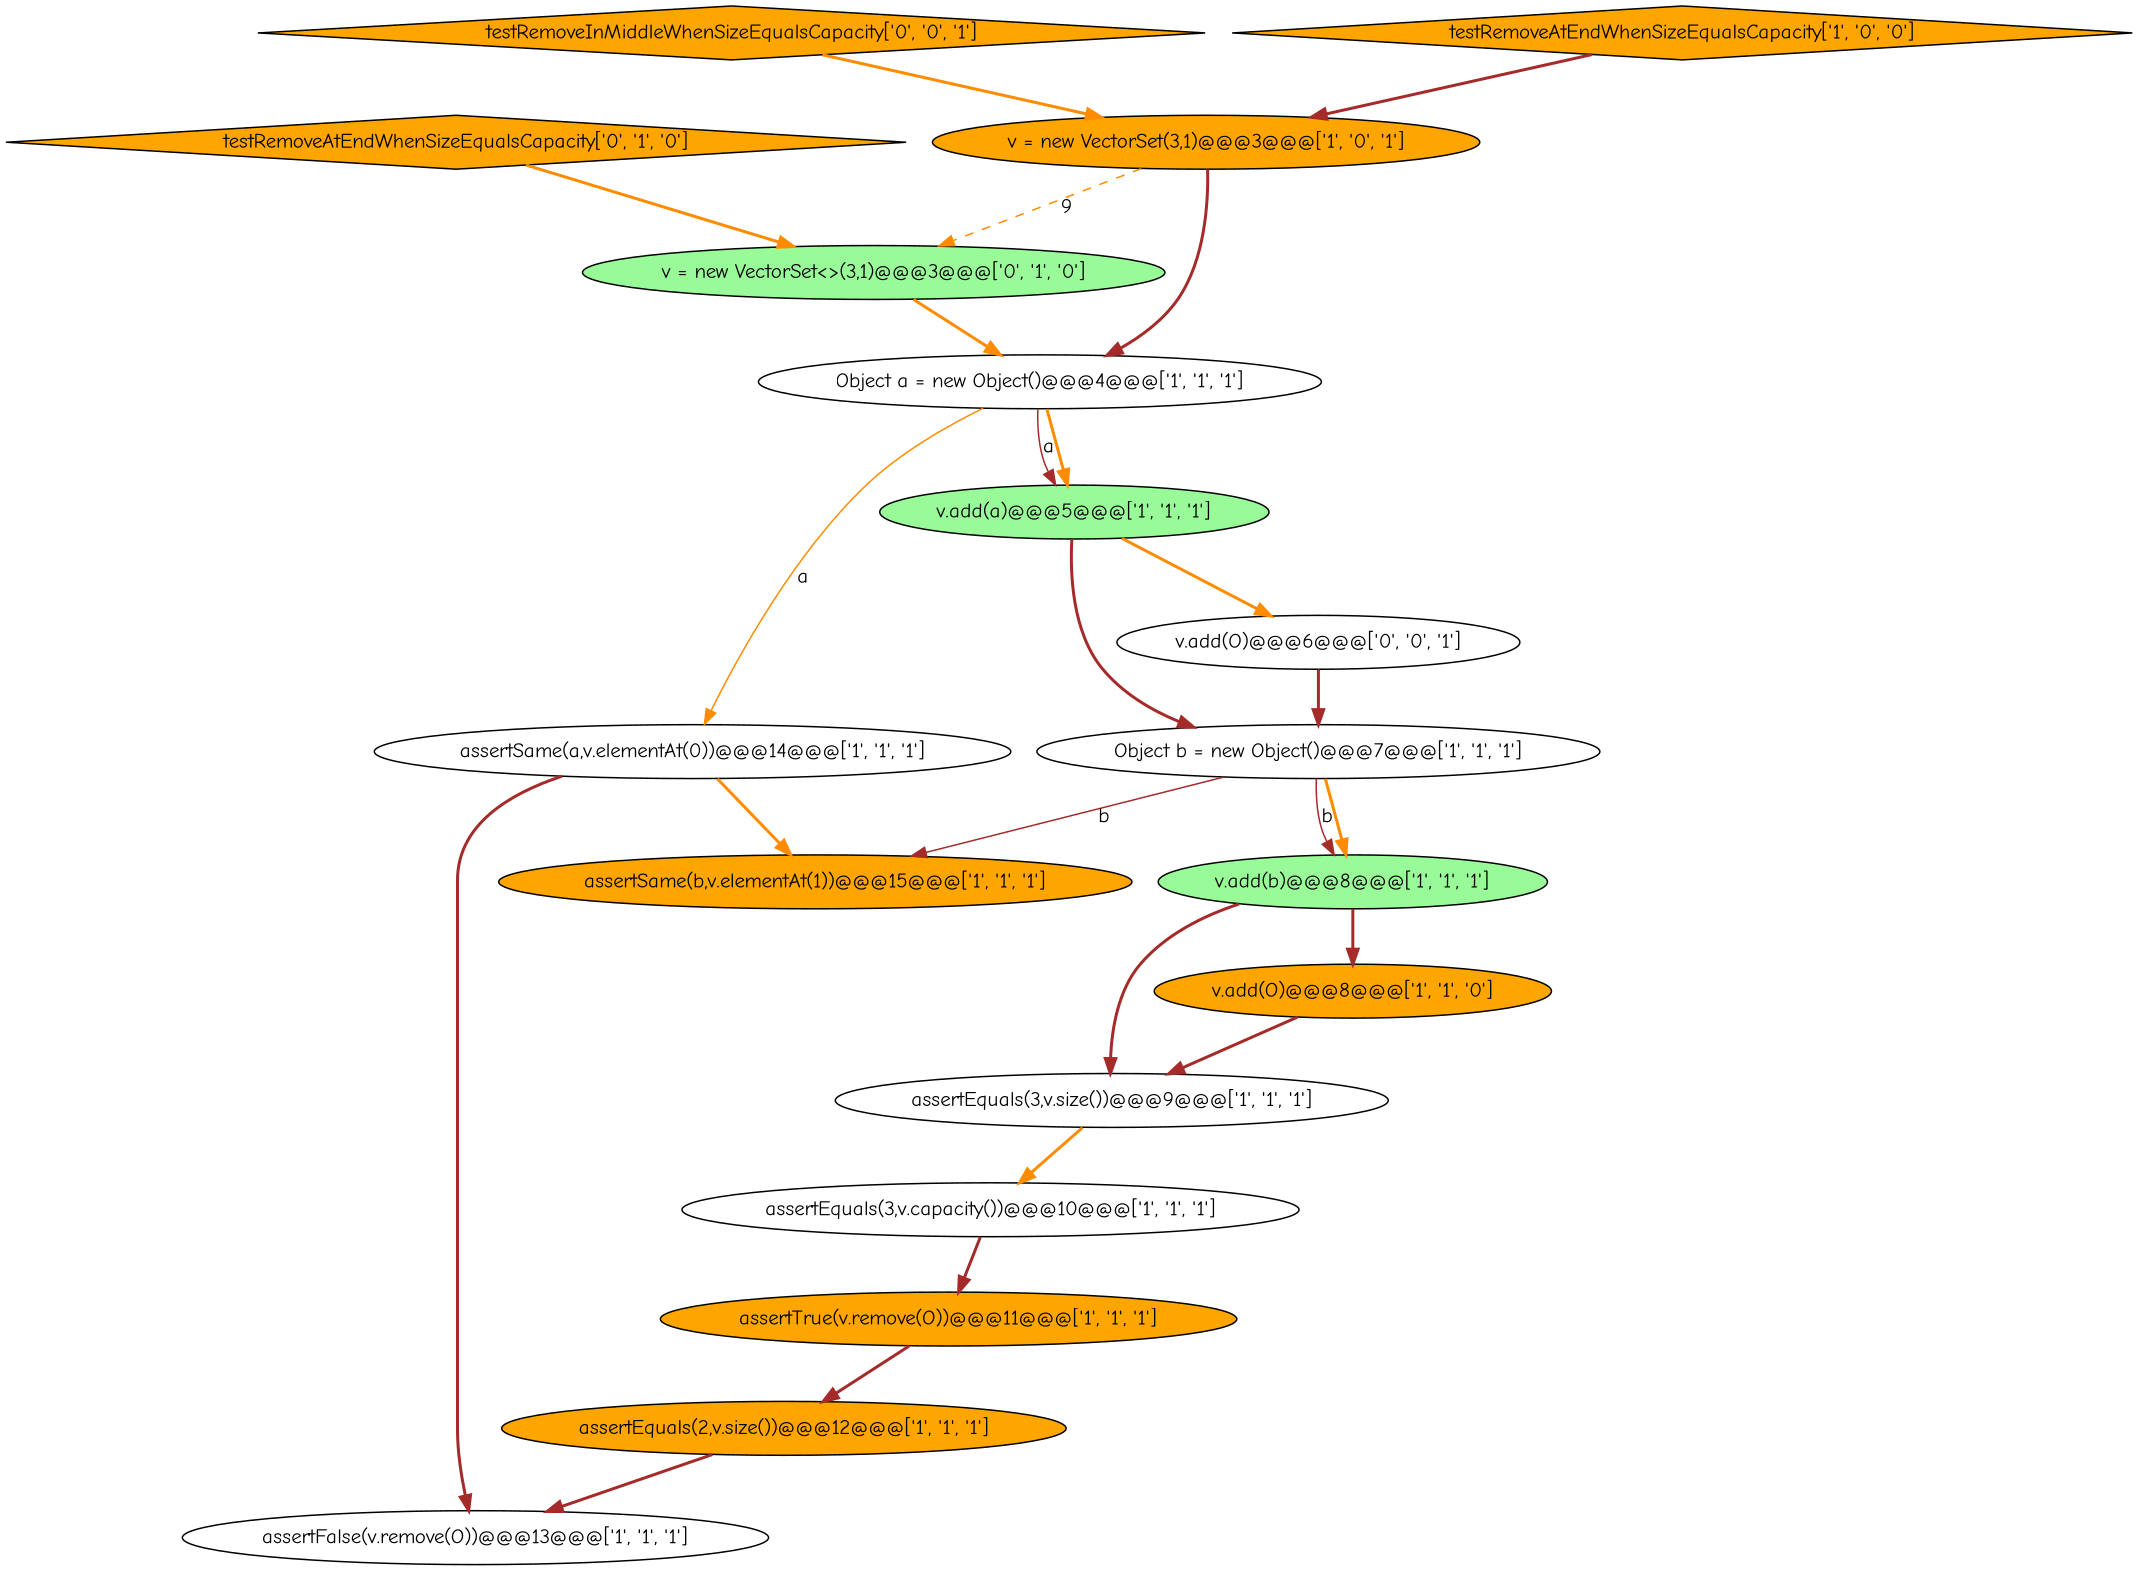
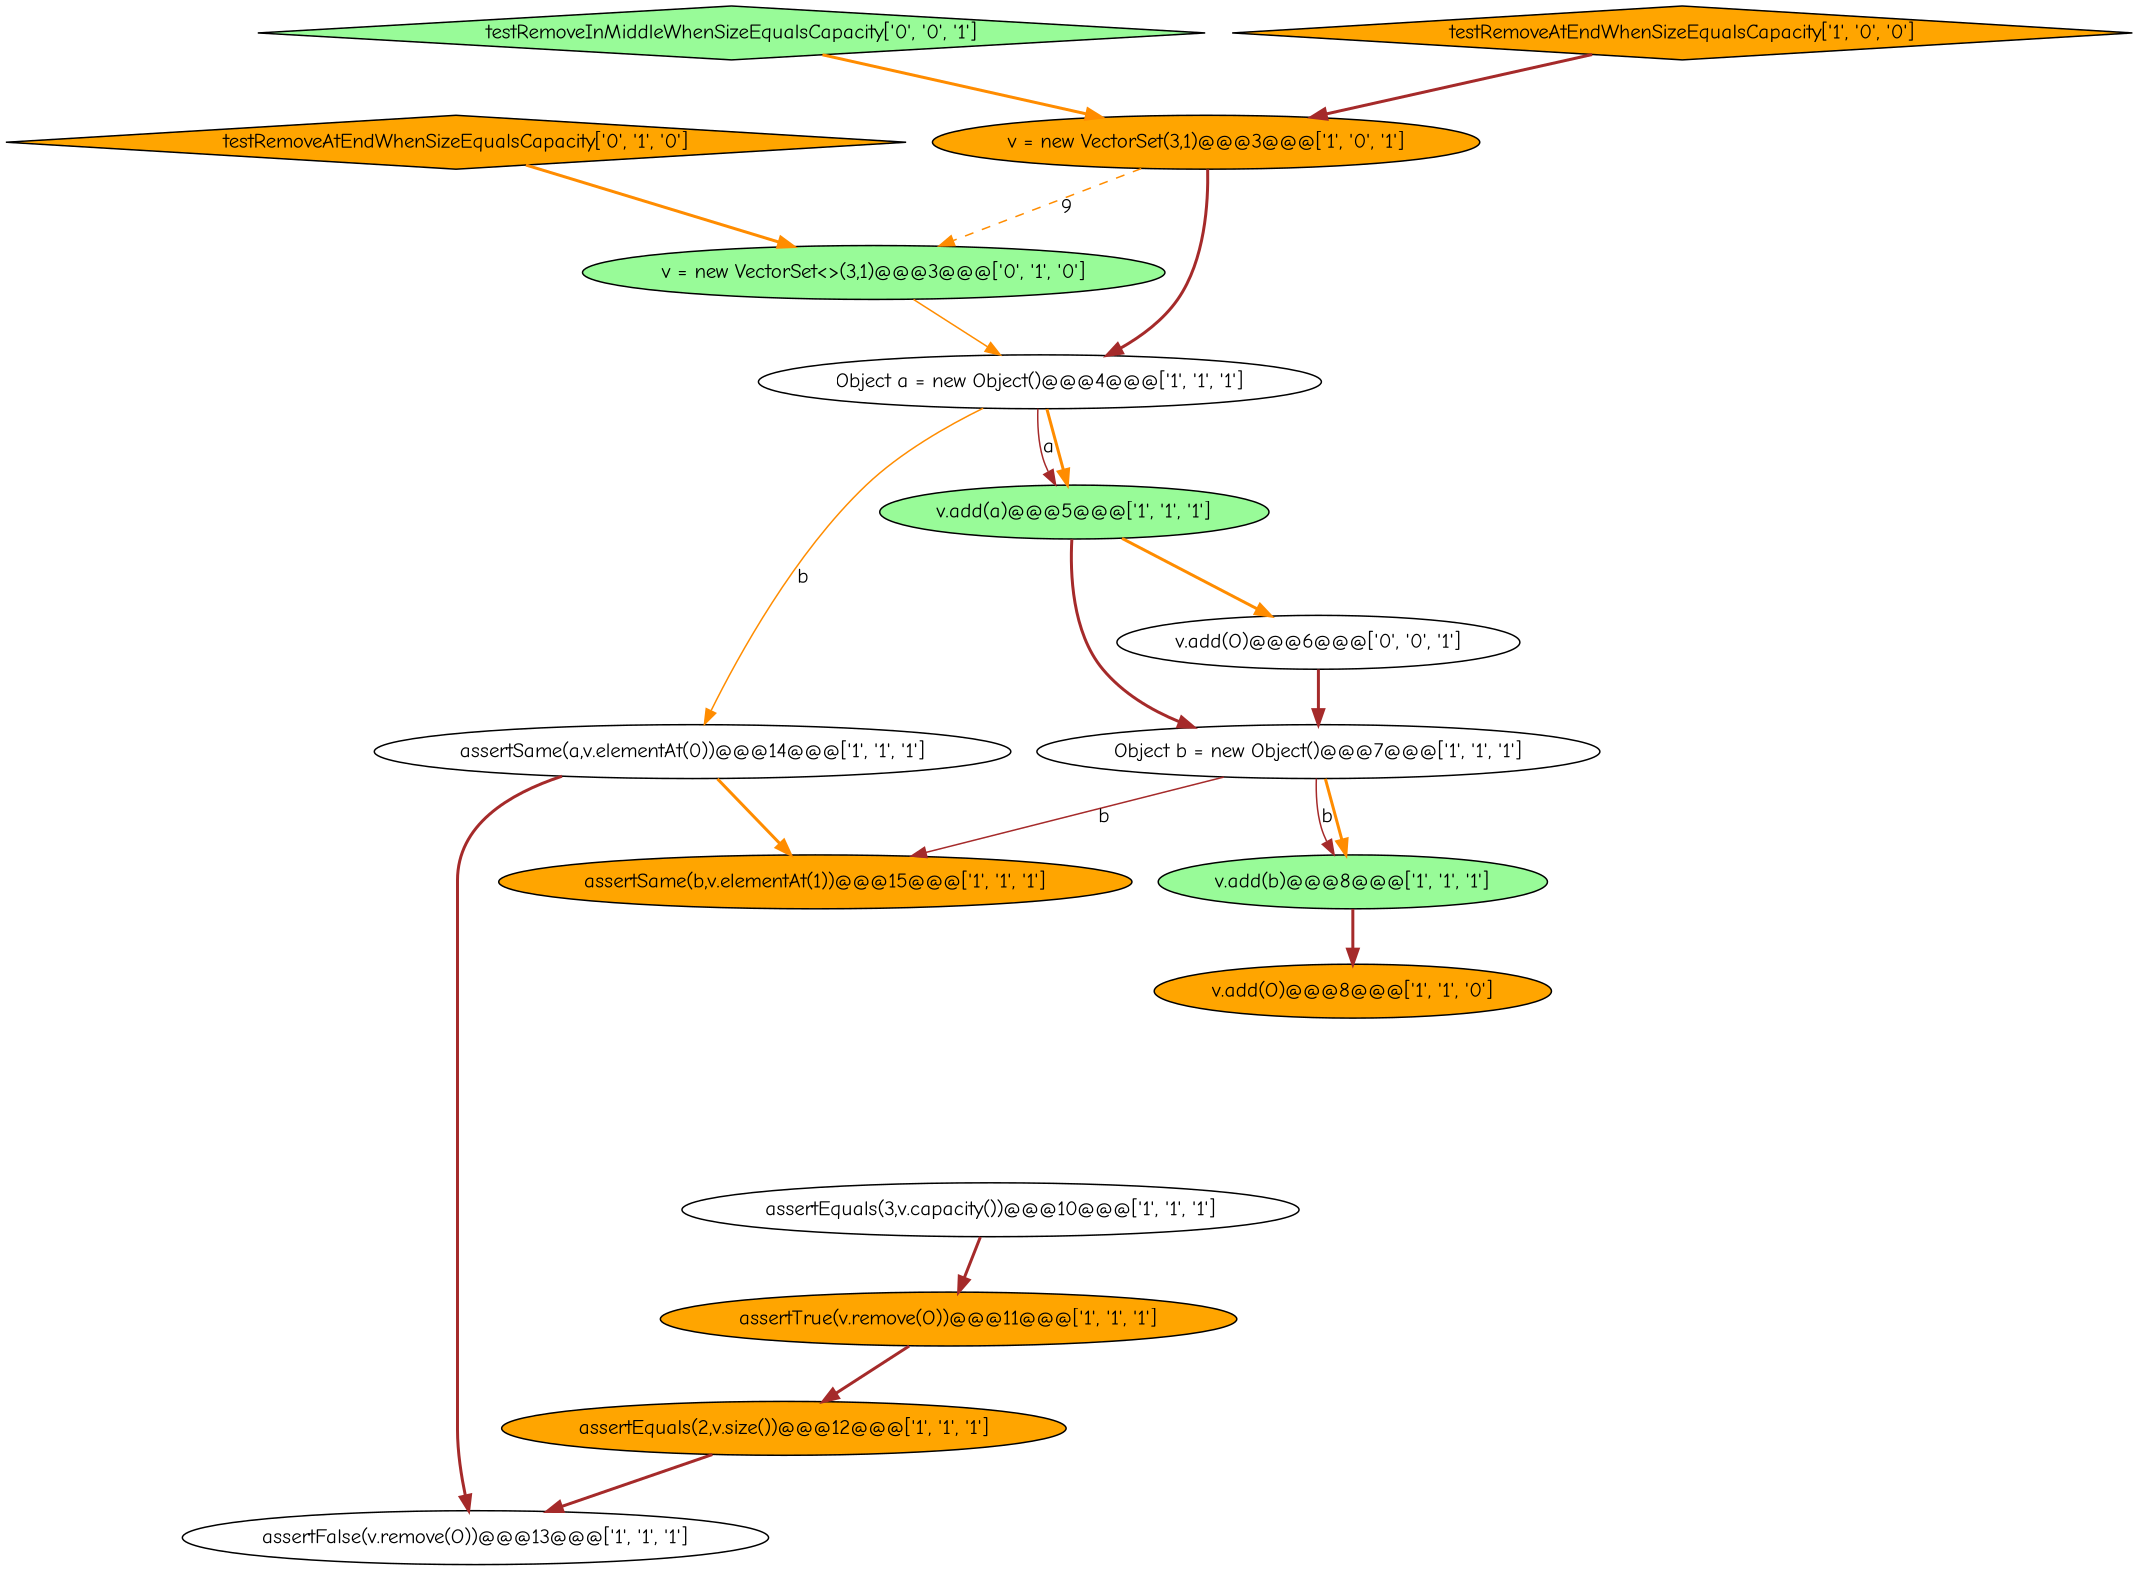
node "testRemoveInMiddleWhenSizeEqualsCapacity['0', '0', '1']": fillcolor orange -> palegreen
edge "v = new VectorSet<>(3,1)@@@3@@@['0', '1', '0']" -> "Object a = new Object()@@@4@@@['1', '1', '1']": style bold -> solid
edge "Object a = new Object()@@@4@@@['1', '1', '1']" -> "assertSame(a,v.elementAt(0))@@@14@@@['1', '1', '1']": label "a" -> "b"
node "assertEquals(3,v.size())@@@9@@@['1', '1', '1']": removed
